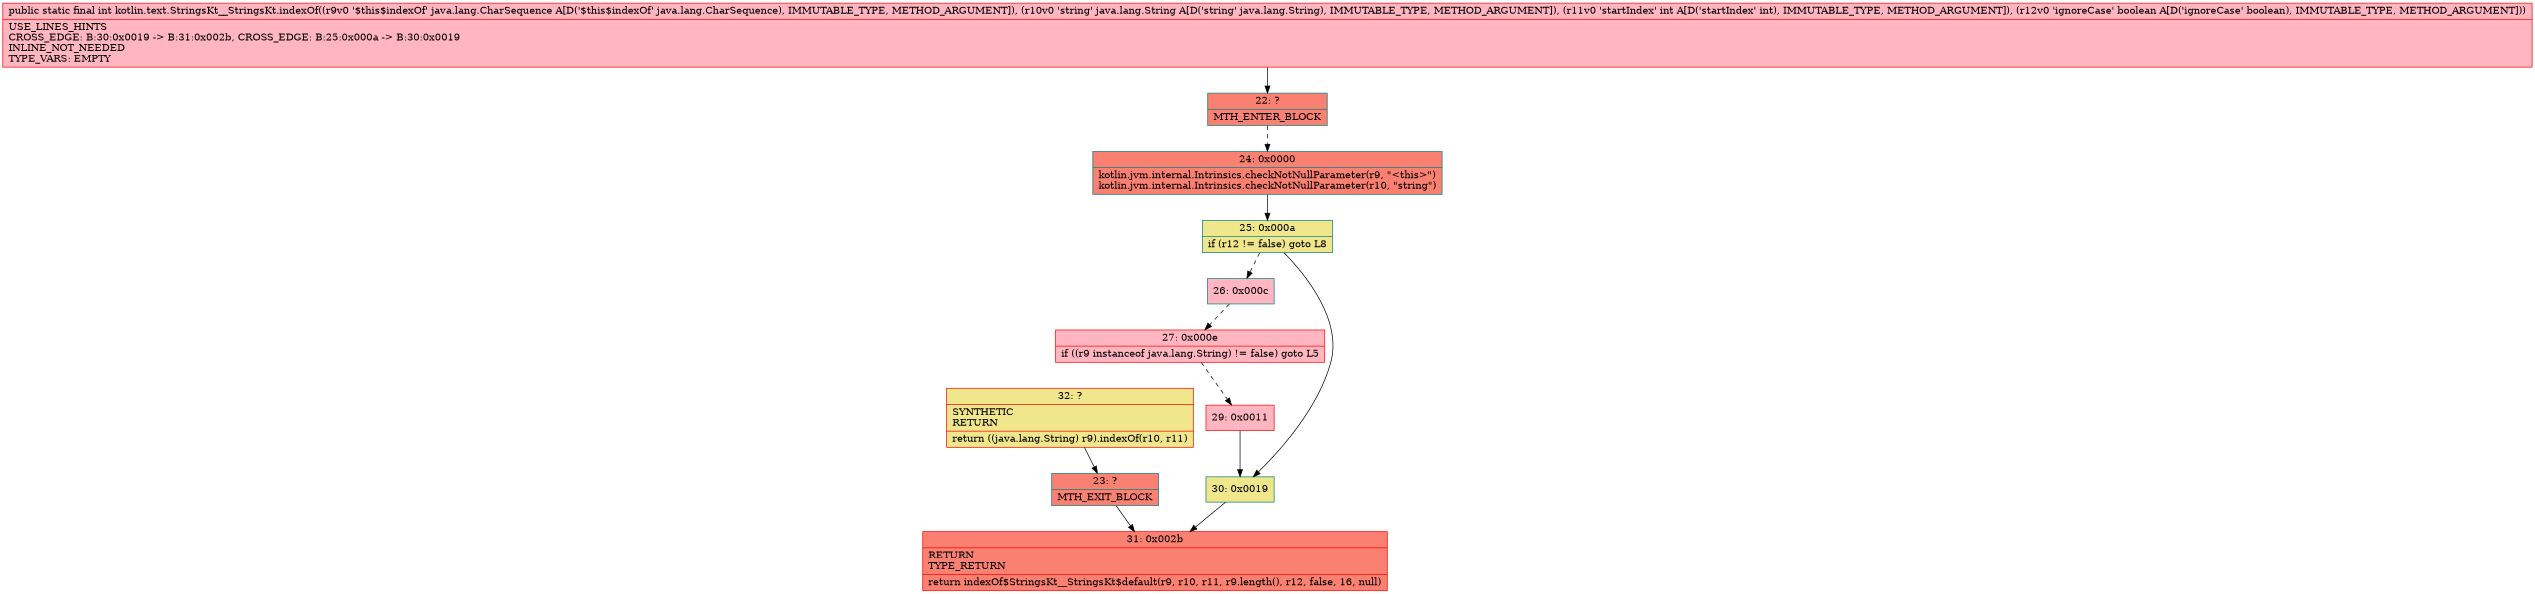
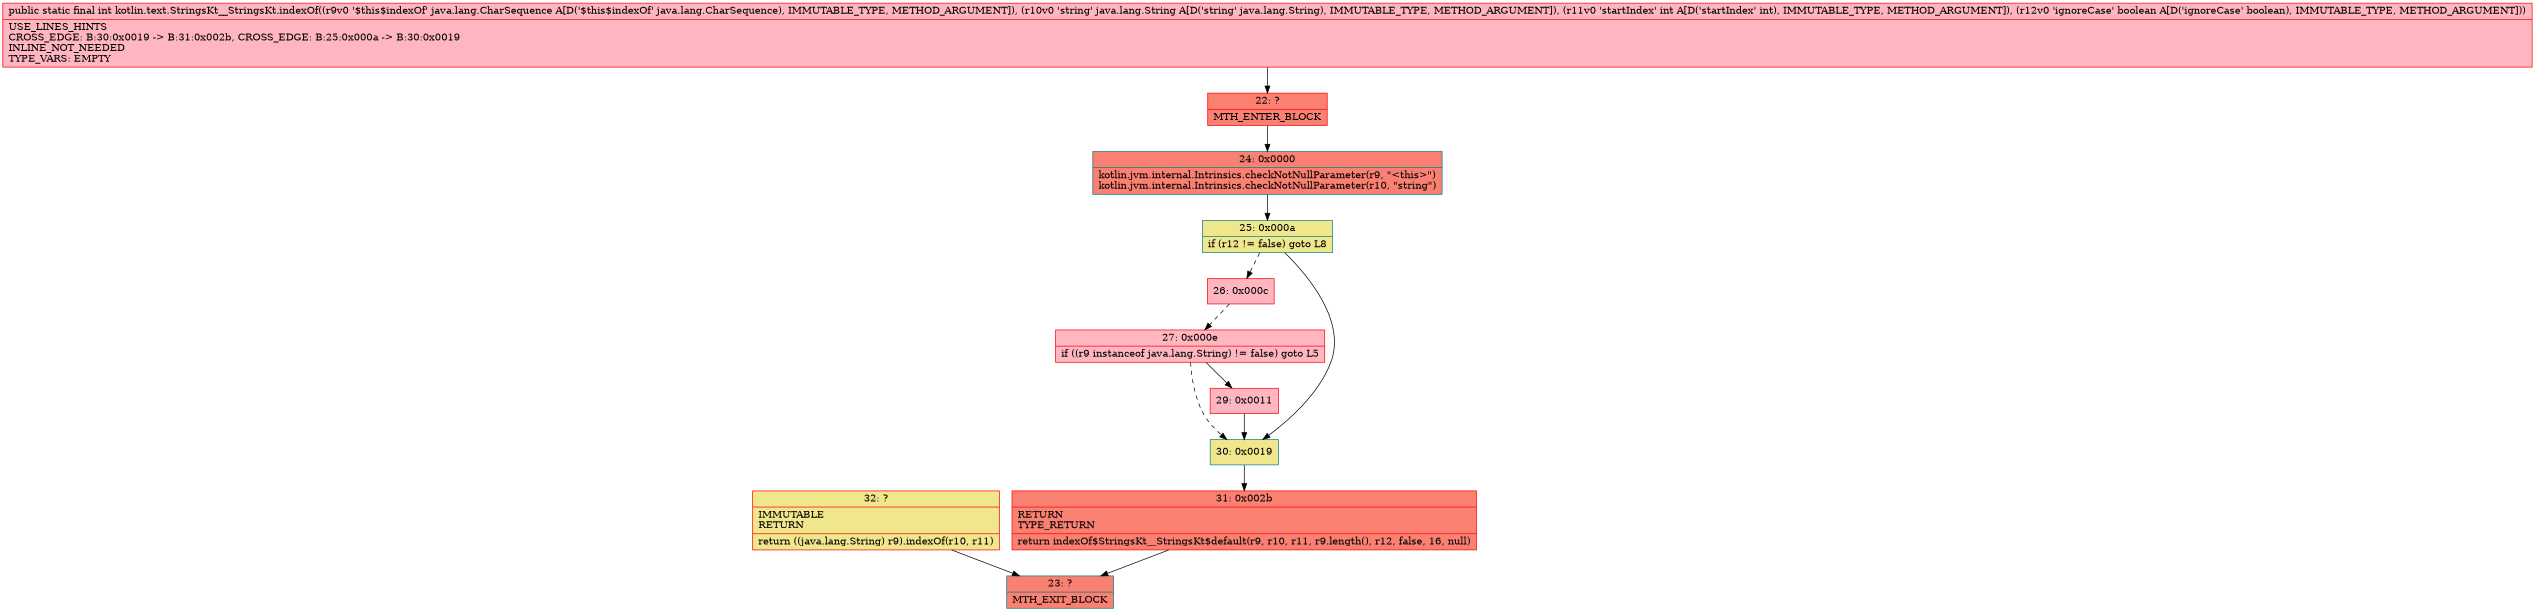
node "22: ?": color teal -> red
edge "22: ?" -> "24: 0x0000": style dashed -> solid
node "26: 0x000c": color teal -> red
edge "27: 0x000e" -> "29: 0x0011": style dashed -> solid
edge "27: 0x000e" -> "30: 0x0019": added
node "32: ?": text "SYNTHETIC" -> "IMMUTABLE"
edge "23: ?" -> "31: 0x002b": reversed
